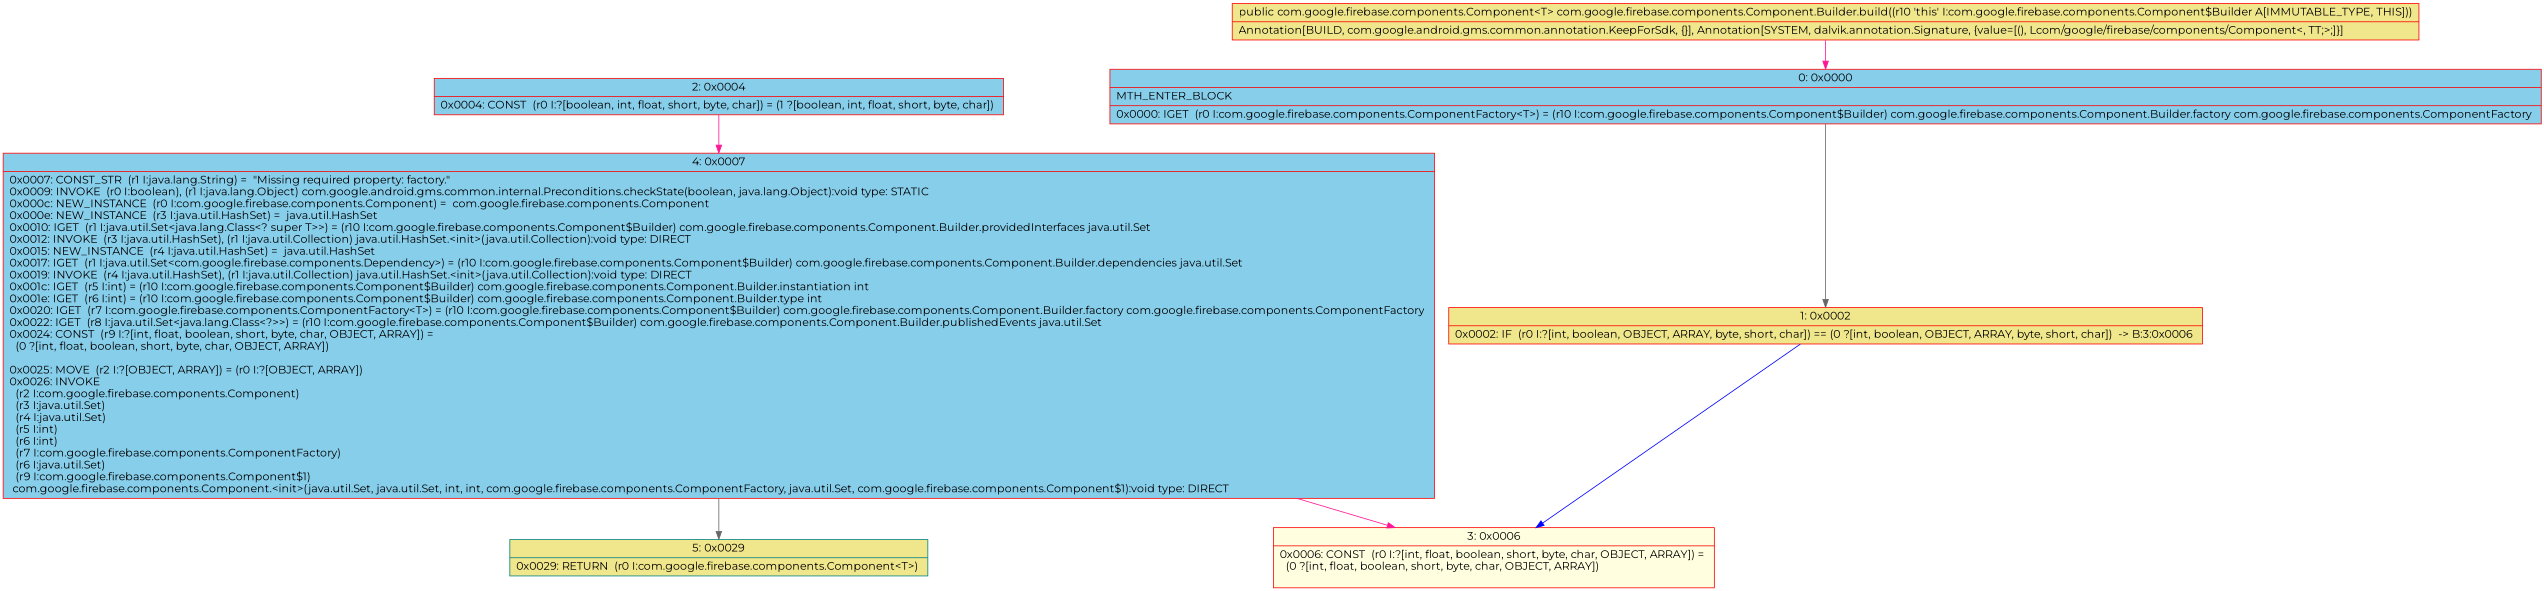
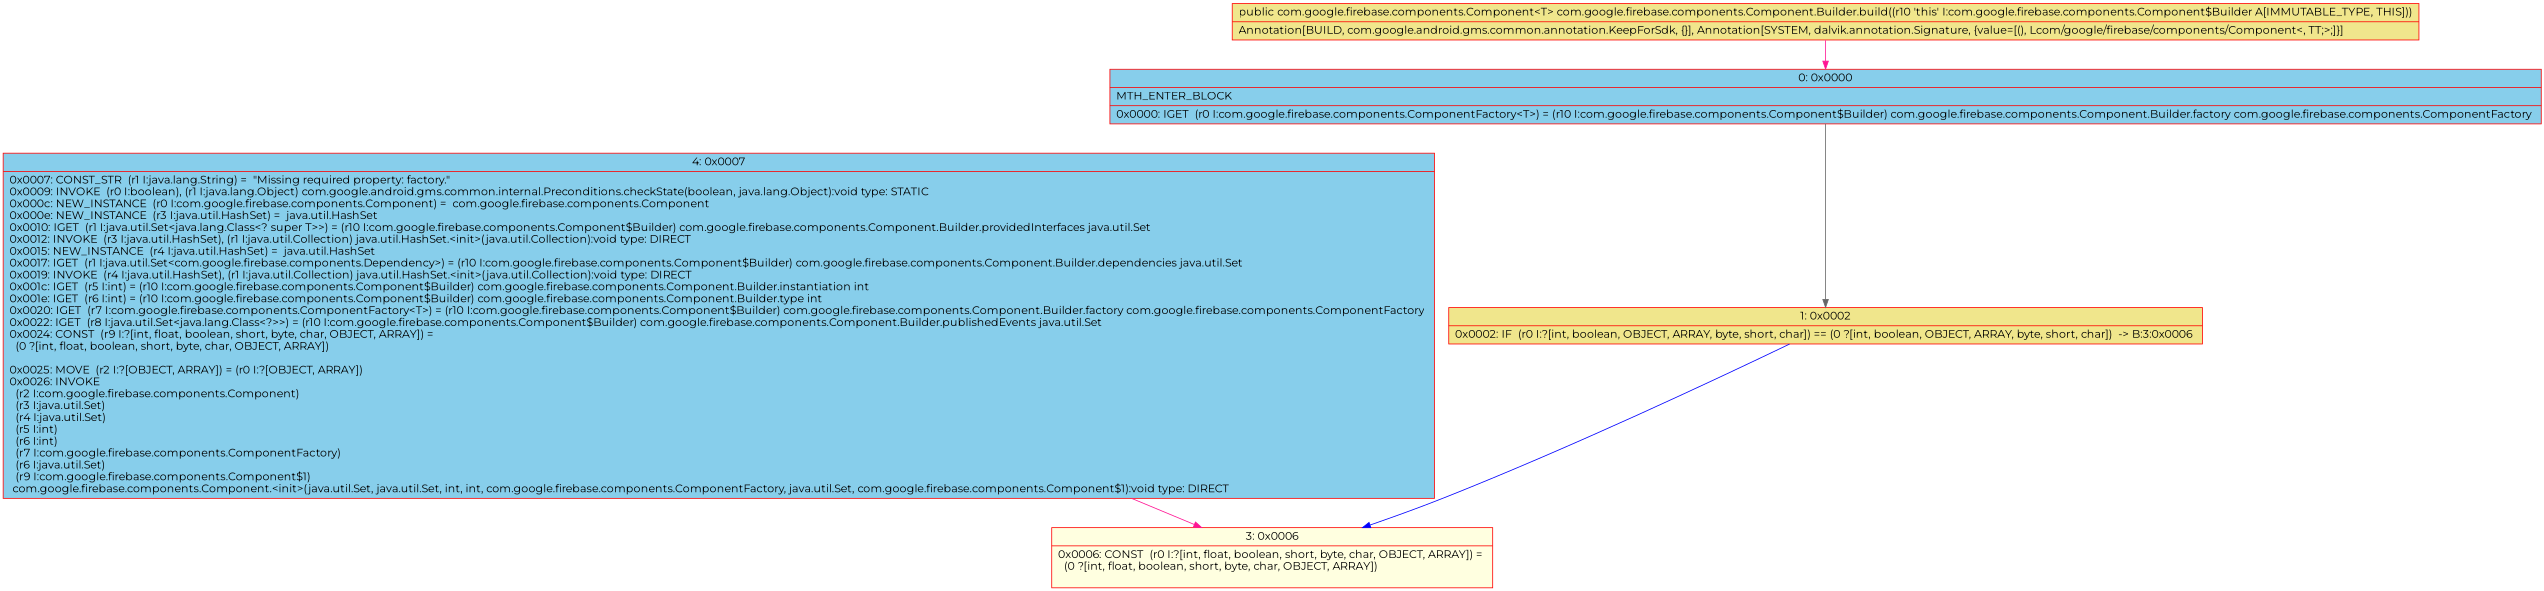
node "2: 0x0004": removed
node "5: 0x0029": removed
